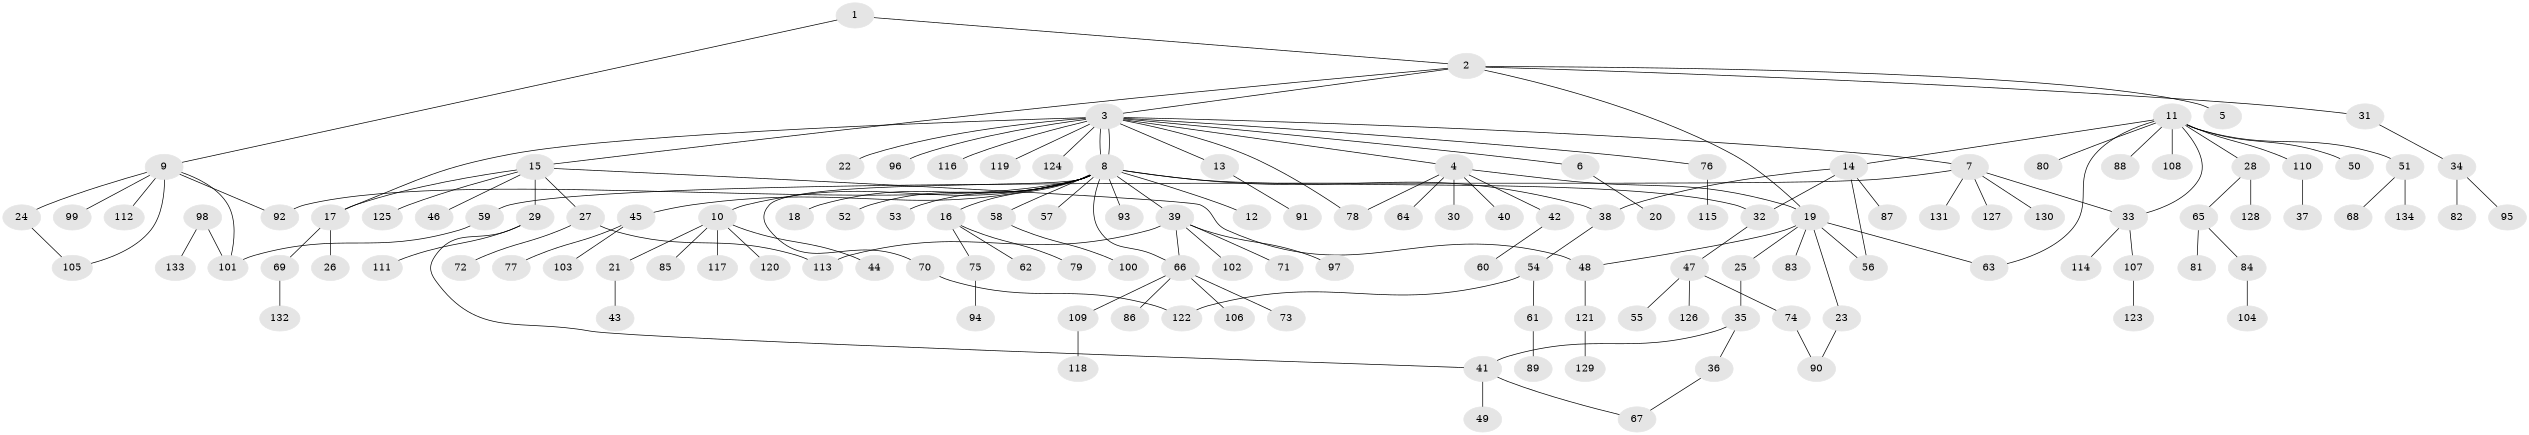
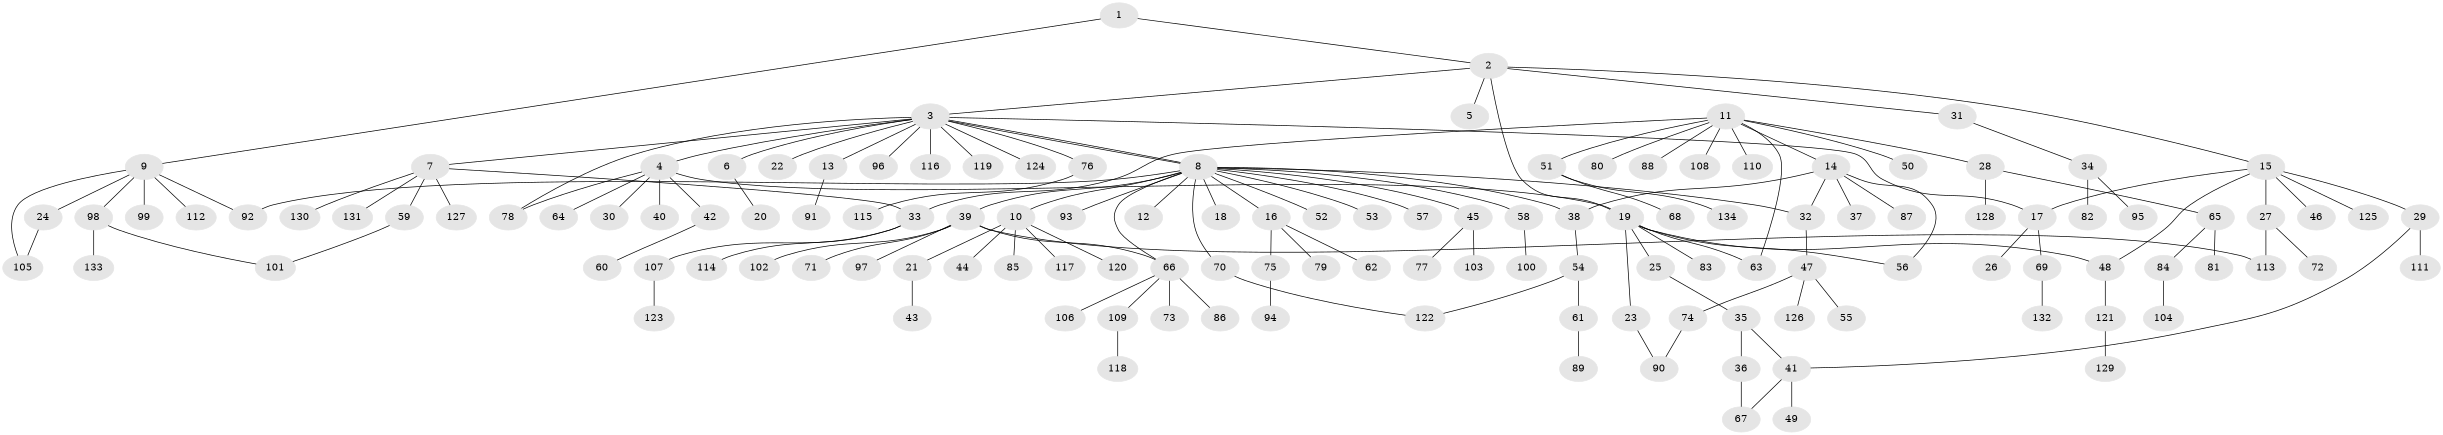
edge "110" -- "37": now "14" -- "37"
edge "9" -- "101": now "9" -- "98"
